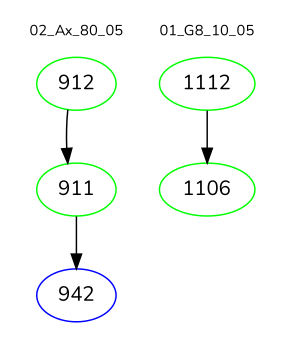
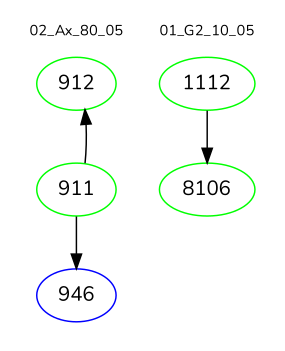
cluster "01_G8_10_05": label "01_G8_10_05" -> "01_G2_10_05"
edge "912" -> "911": reversed
node "1106": label "1106" -> "8106"
node "942": label "942" -> "946"
